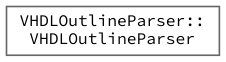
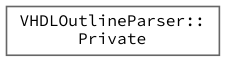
node "VHDLOutlineParser:: VHDLOutlineParser": label "VHDLOutlineParser:: VHDLOutlineParser" -> "VHDLOutlineParser:: Private"
